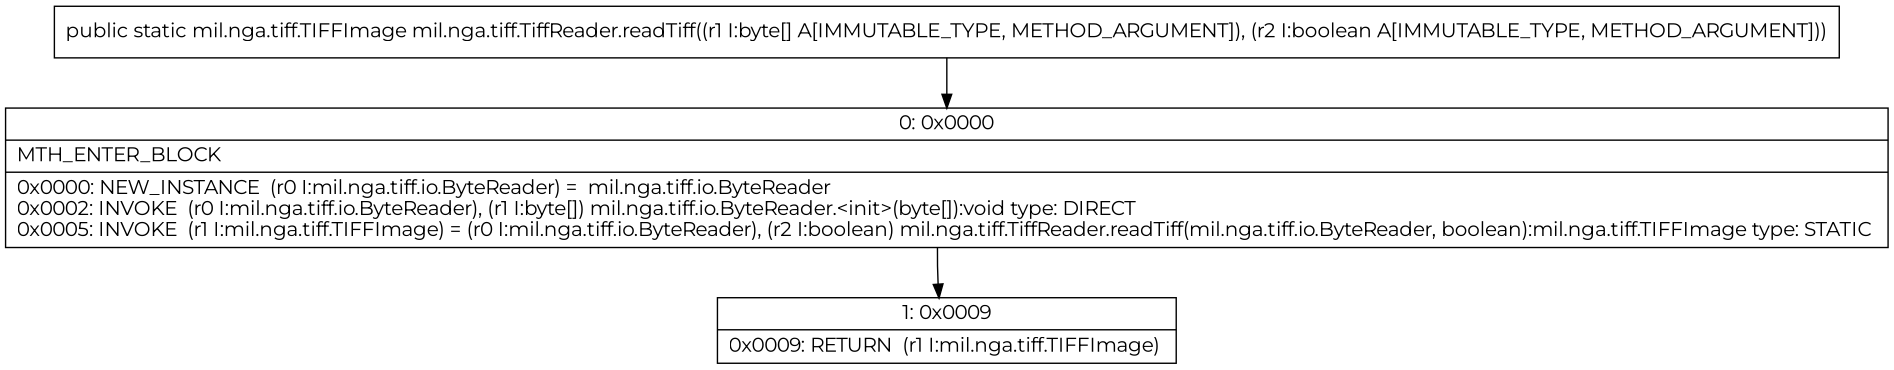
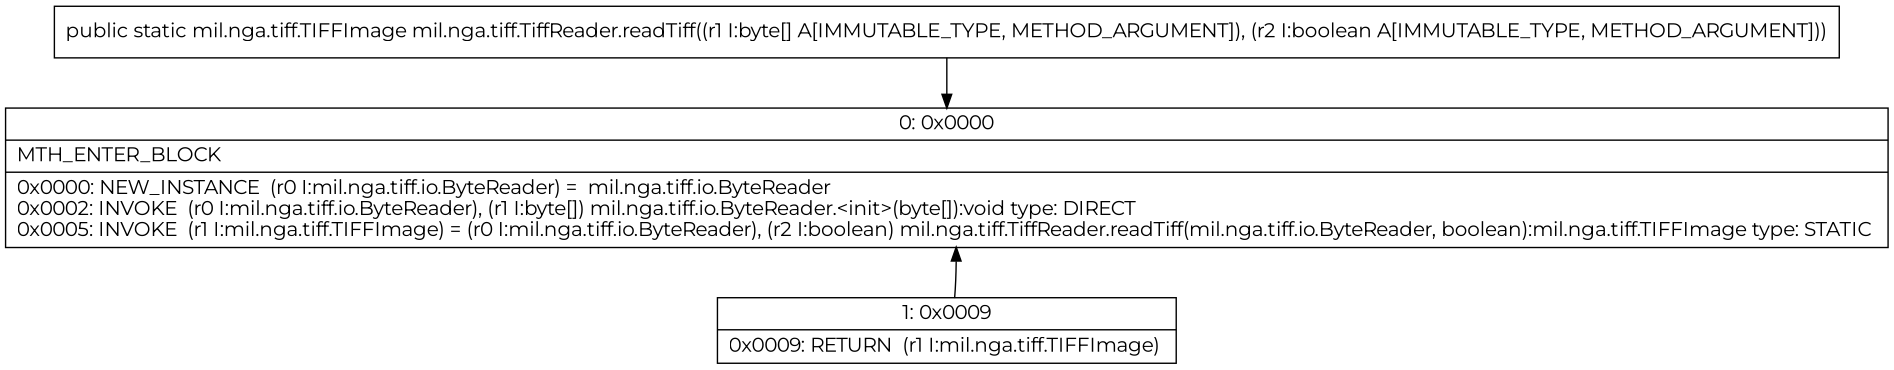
edge "0: 0x0000" -> "1: 0x0009": reversed
